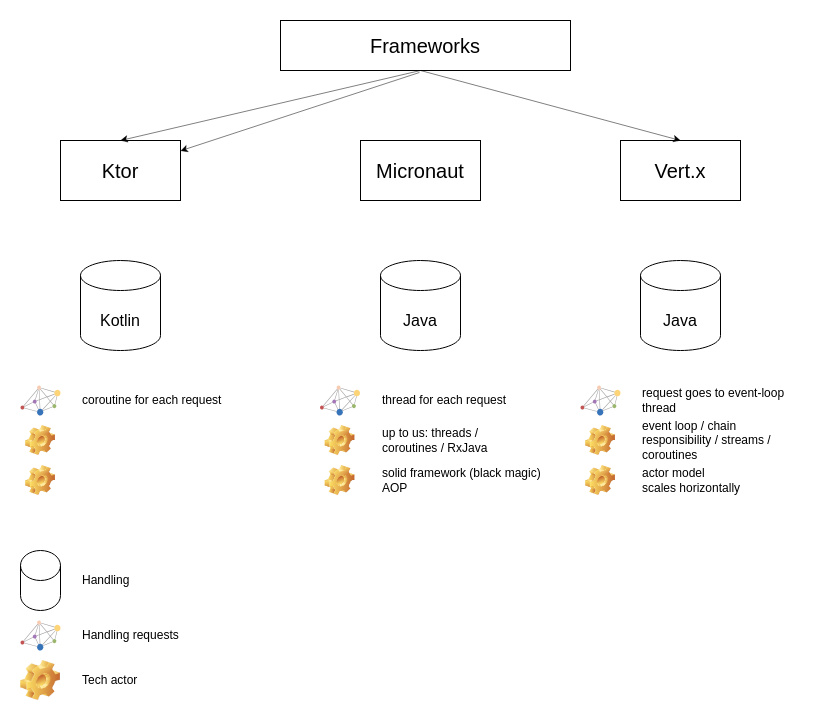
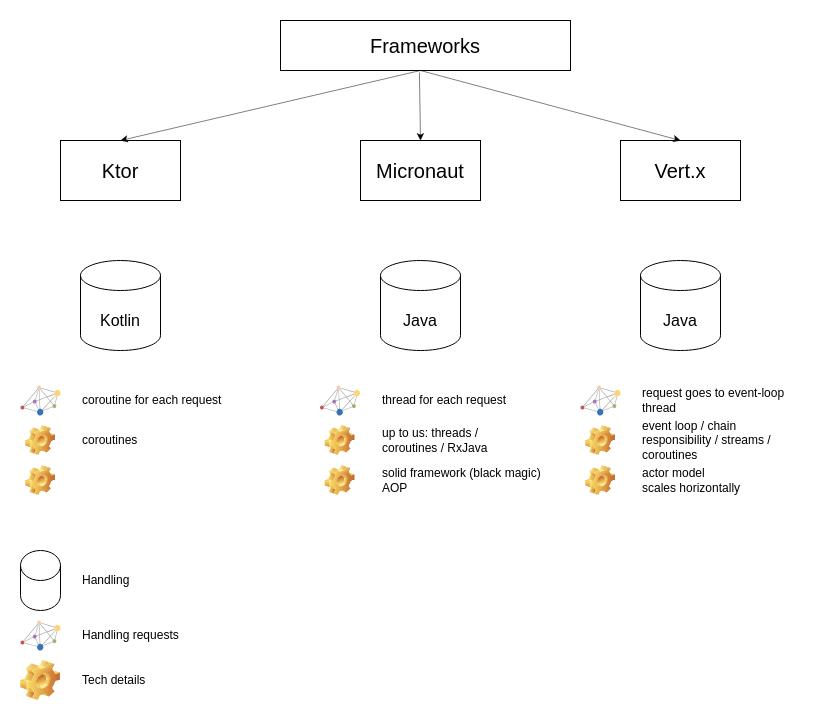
edge "Frameworks" -> "Ktor": now "Frameworks" -> "Micronaut"
node "coroutines": added
node "Tech actor": label "Tech actor" -> "Tech details"
